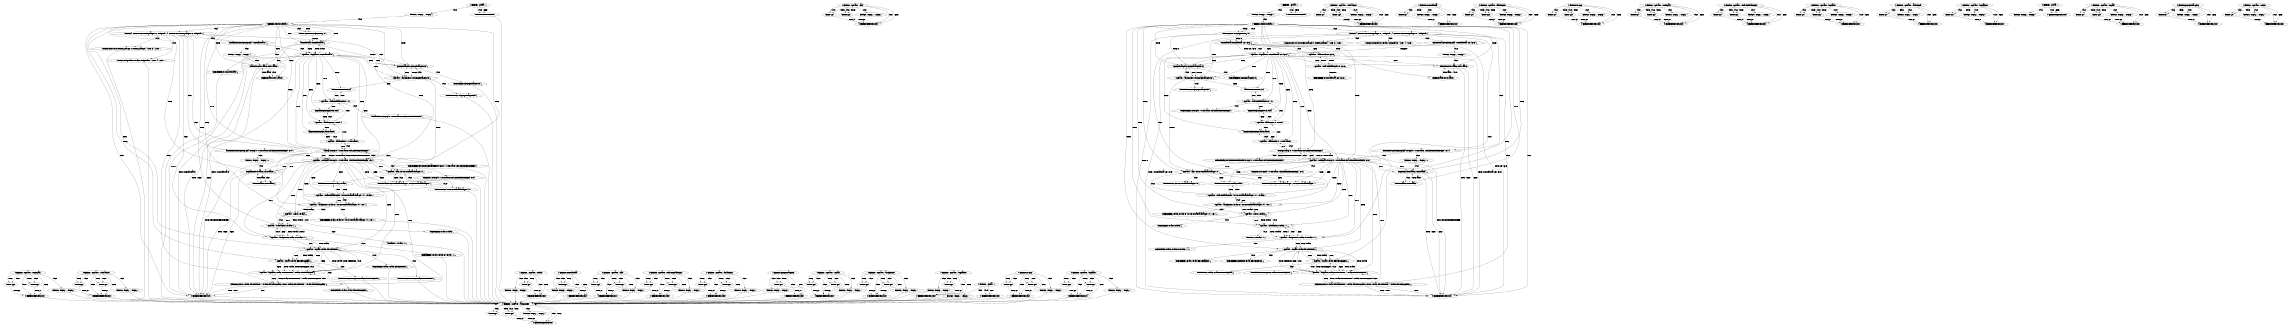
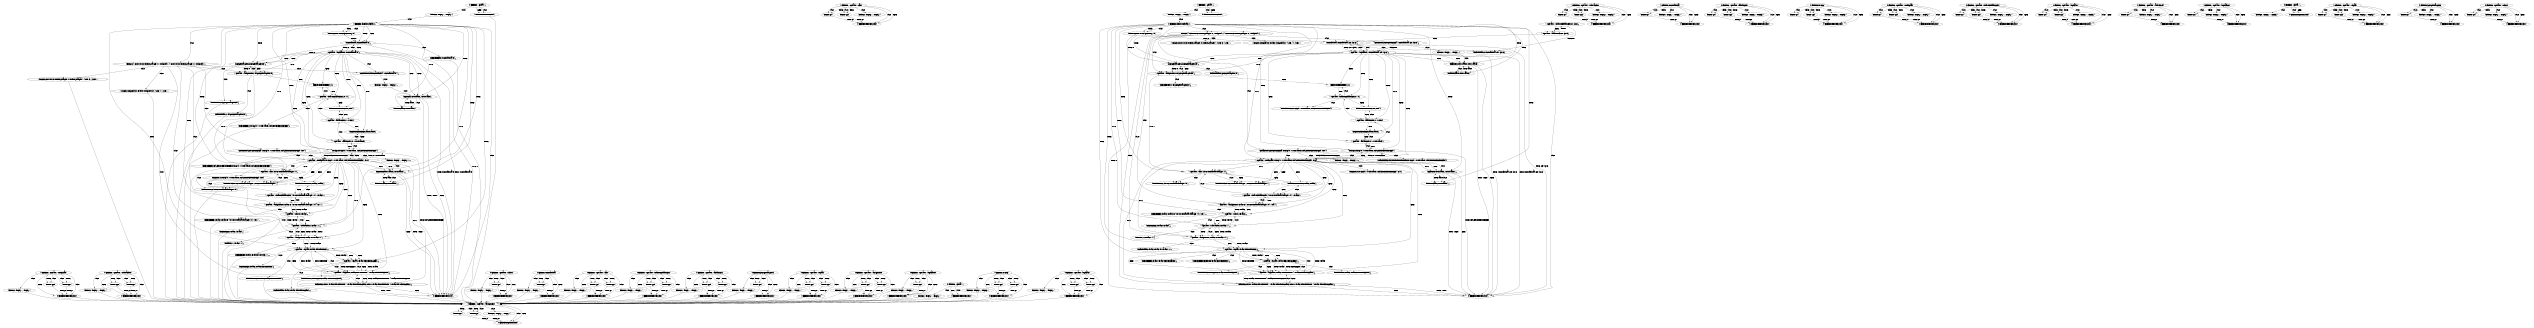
edge "(CONTROL_STRUCTURE,IF,if (!unconditional(e)))" -> "(<operator>.logicalNot,!unconditional(e))": reversed
edge "(unconditional,unconditional(&e->ipv6))" -> "(<operator>.addressOf,&e->ipv6)": now "(unconditional,unconditional(&e->ipv6))" -> "(IDENTIFIER,e,unconditional(&e->ipv6))"
edge "(<operator>.indirectFieldAccess,e->ipv6)" -> "(<operator>.addressOf,&e->ipv6)": label "DROP: " -> "CFG: "
